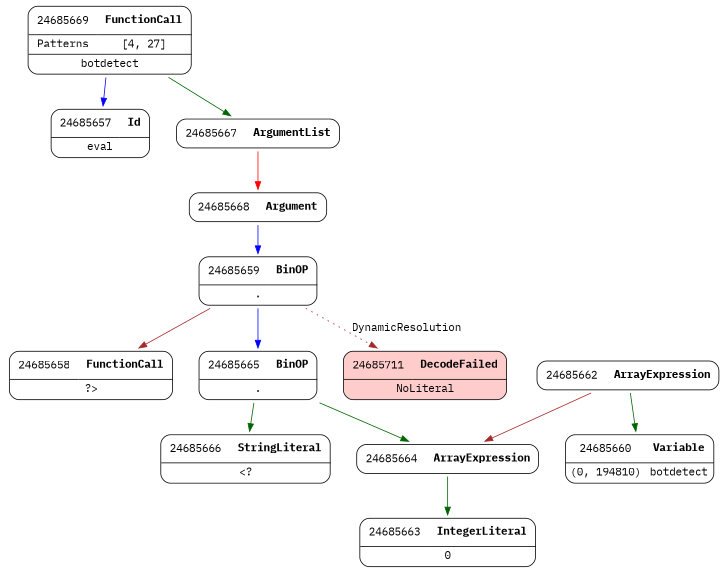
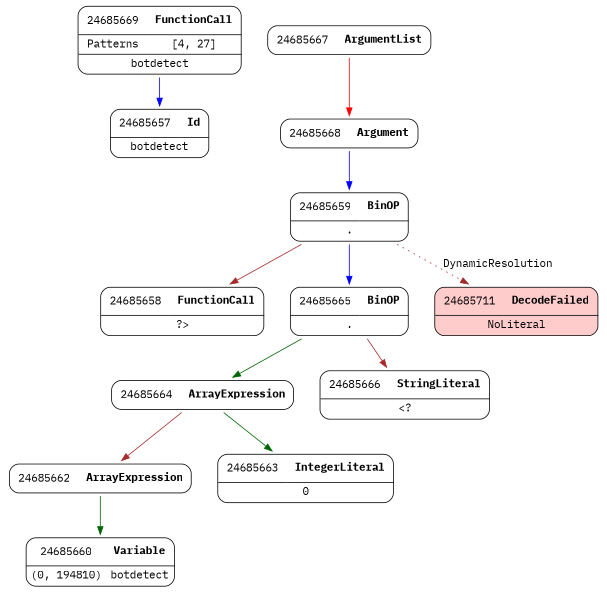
edge "24685669" -> "24685667": removed
node "24685657": text "eval" -> "botdetect"
edge "24685665" -> "24685666": color darkgreen -> brown
edge "24685662" -> "24685664": reversed
